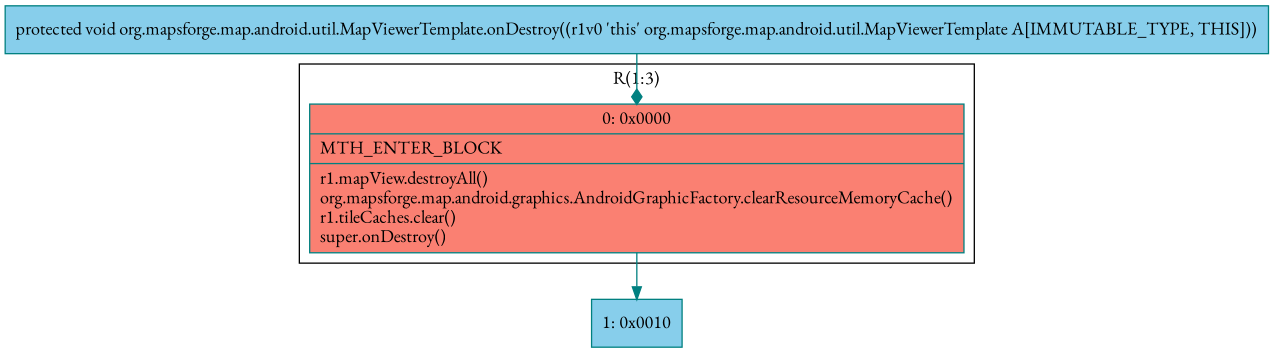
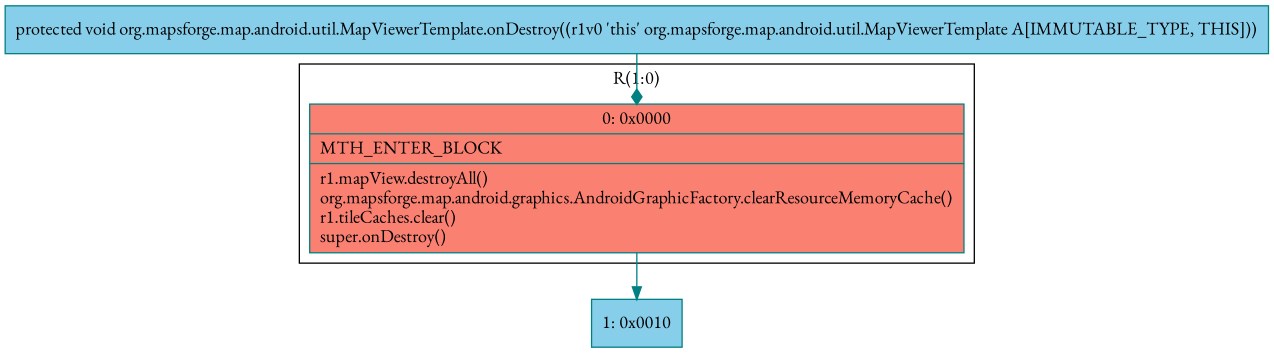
cluster "R(1:3)": label "R(1:3)" -> "R(1:0)"
